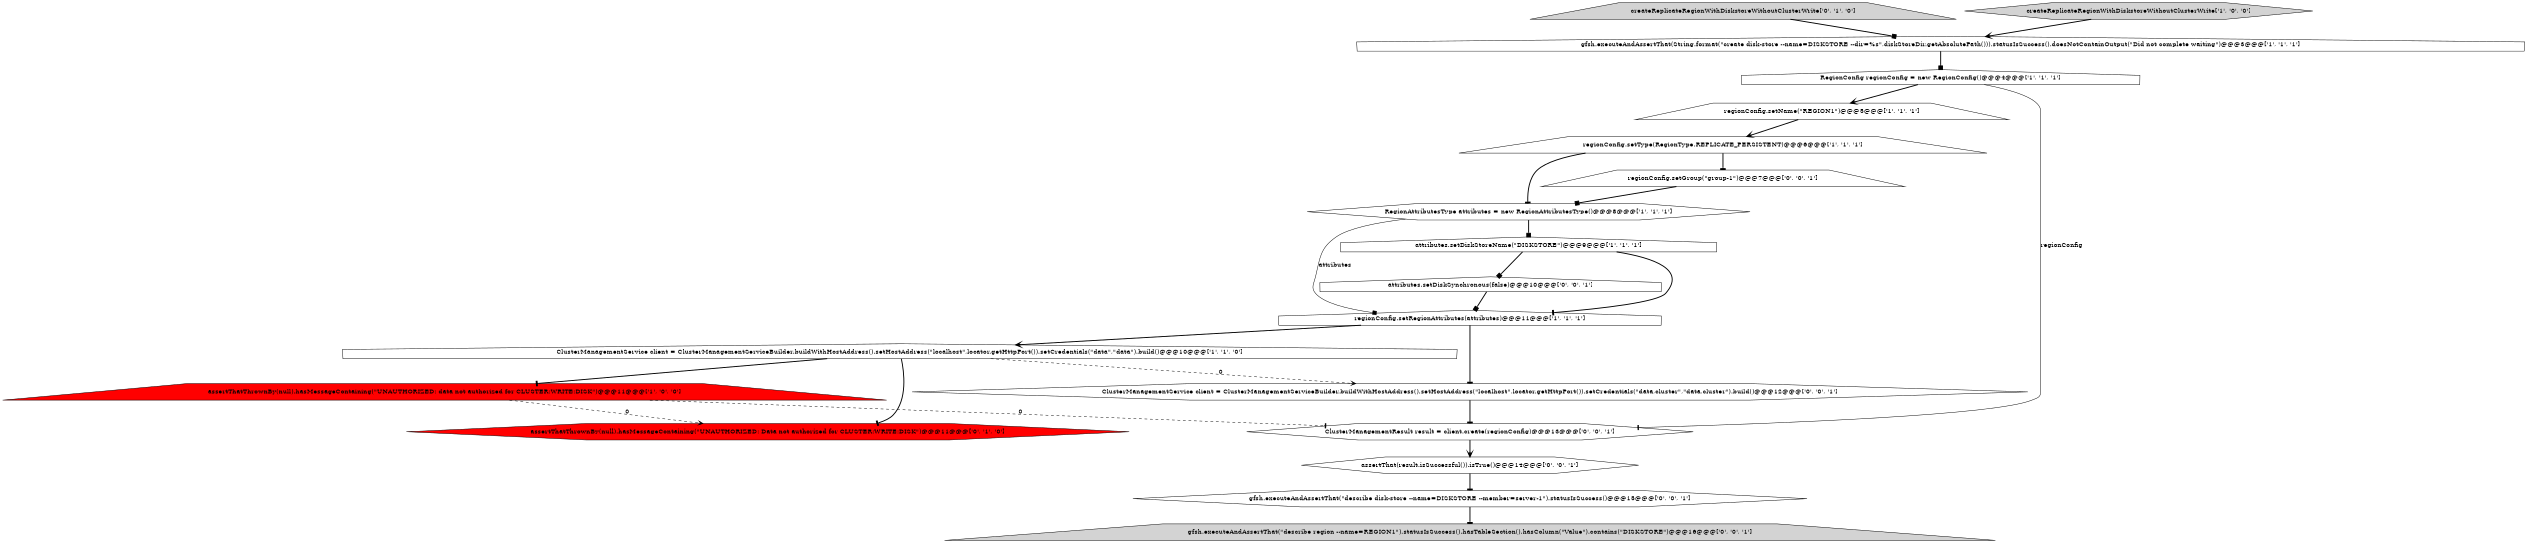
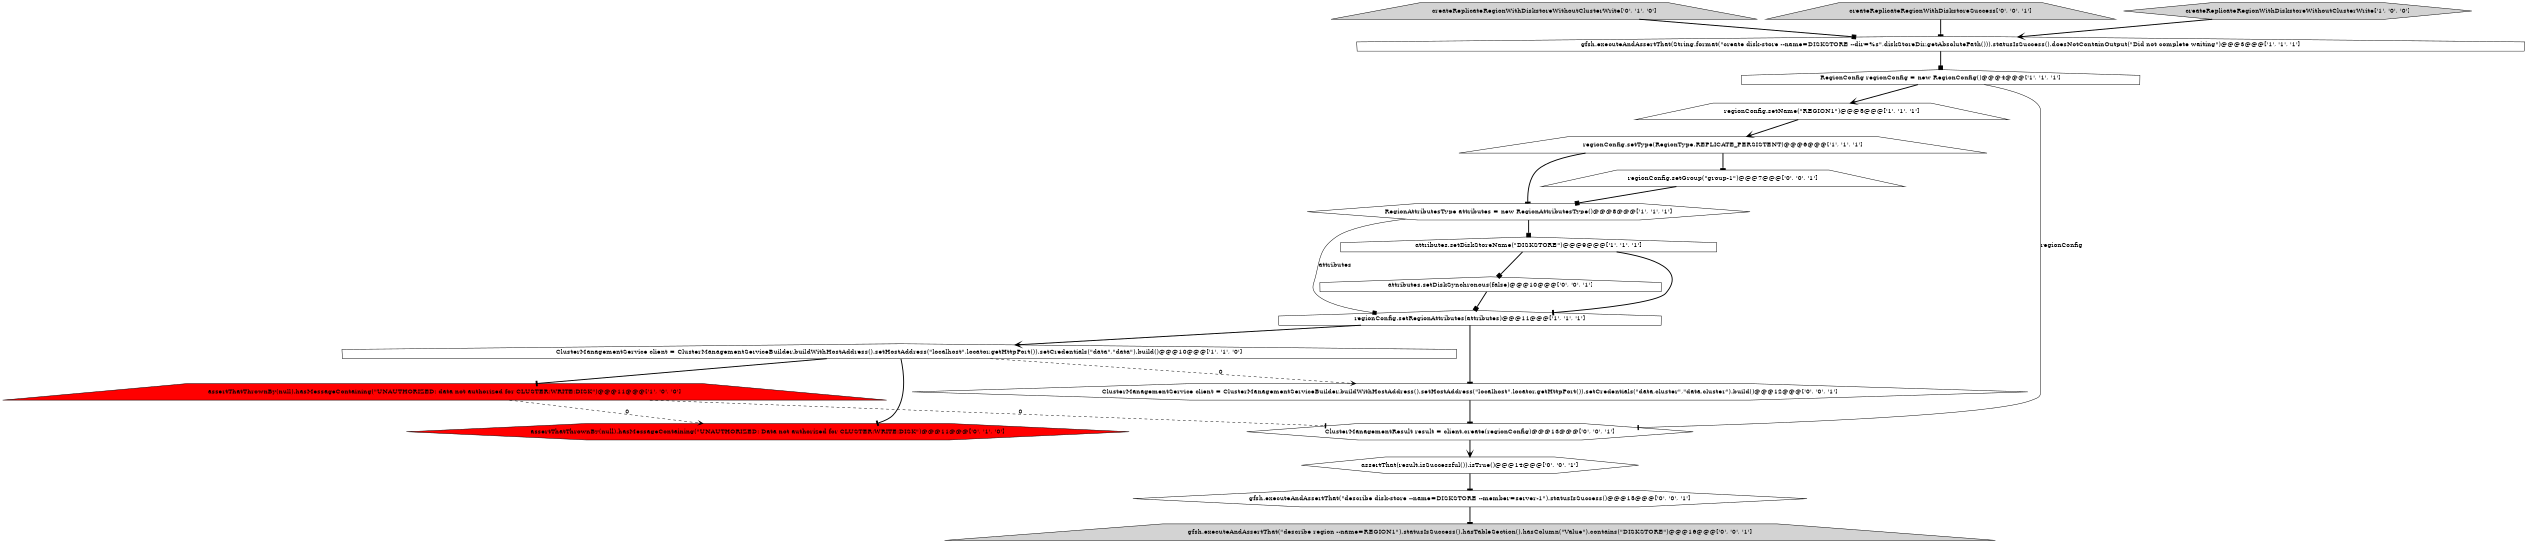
node "createReplicateRegionWithDiskstoreSuccess['0', '0', '1']": added
